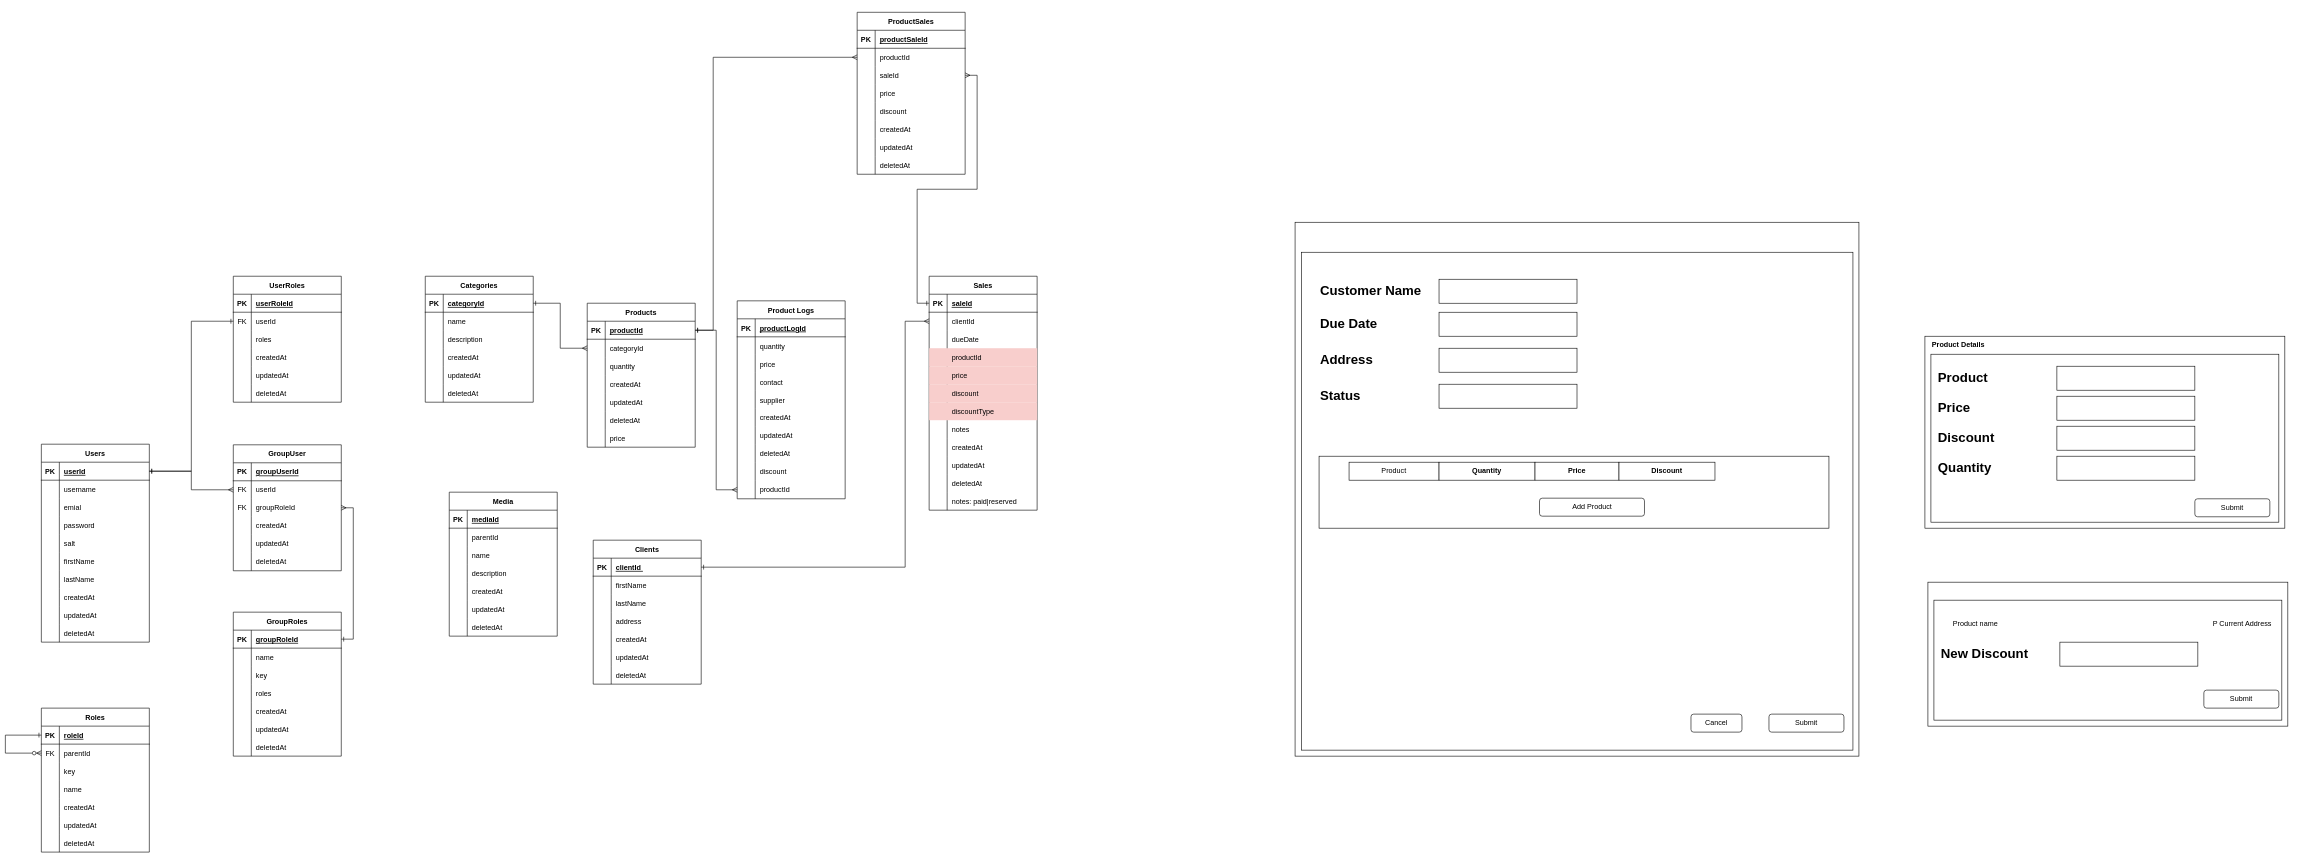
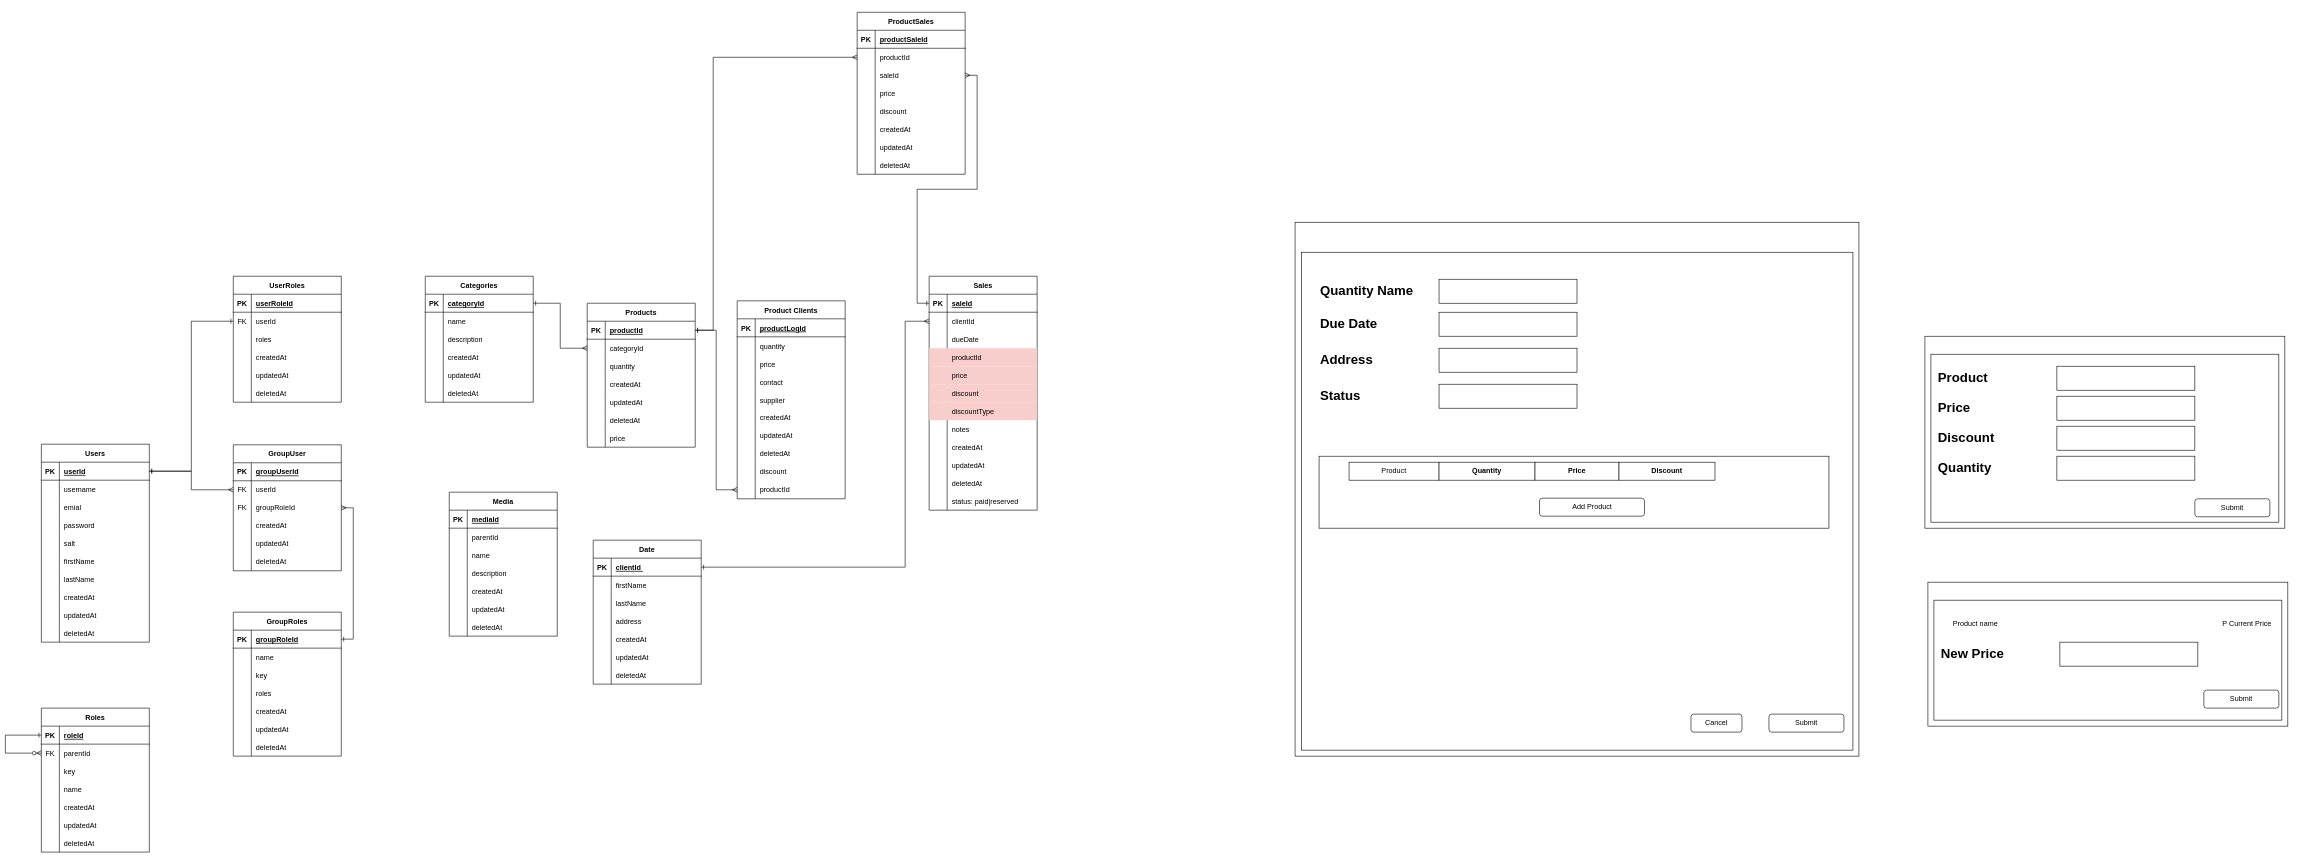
node "Customer Name": label "Customer Name" -> "Quantity Name"
node "Product Logs": label "Product Logs" -> "Product Clients"
node "Product Details": removed
node "notes: paid|reserved": label "notes: paid|reserved" -> "status: paid|reserved"
node "Clients": label "Clients" -> "Date"
node "P Current Address": label "P Current Address" -> "P Current Price"
node "New Discount": label "New Discount" -> "New Price"
